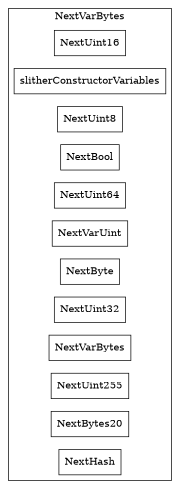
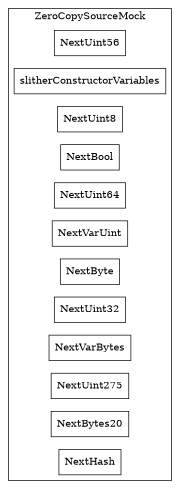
cluster "NextVarBytes": label "NextVarBytes" -> "ZeroCopySourceMock"
node "NextUint16": label "NextUint16" -> "NextUint56"
node "NextUint255": label "NextUint255" -> "NextUint275"
